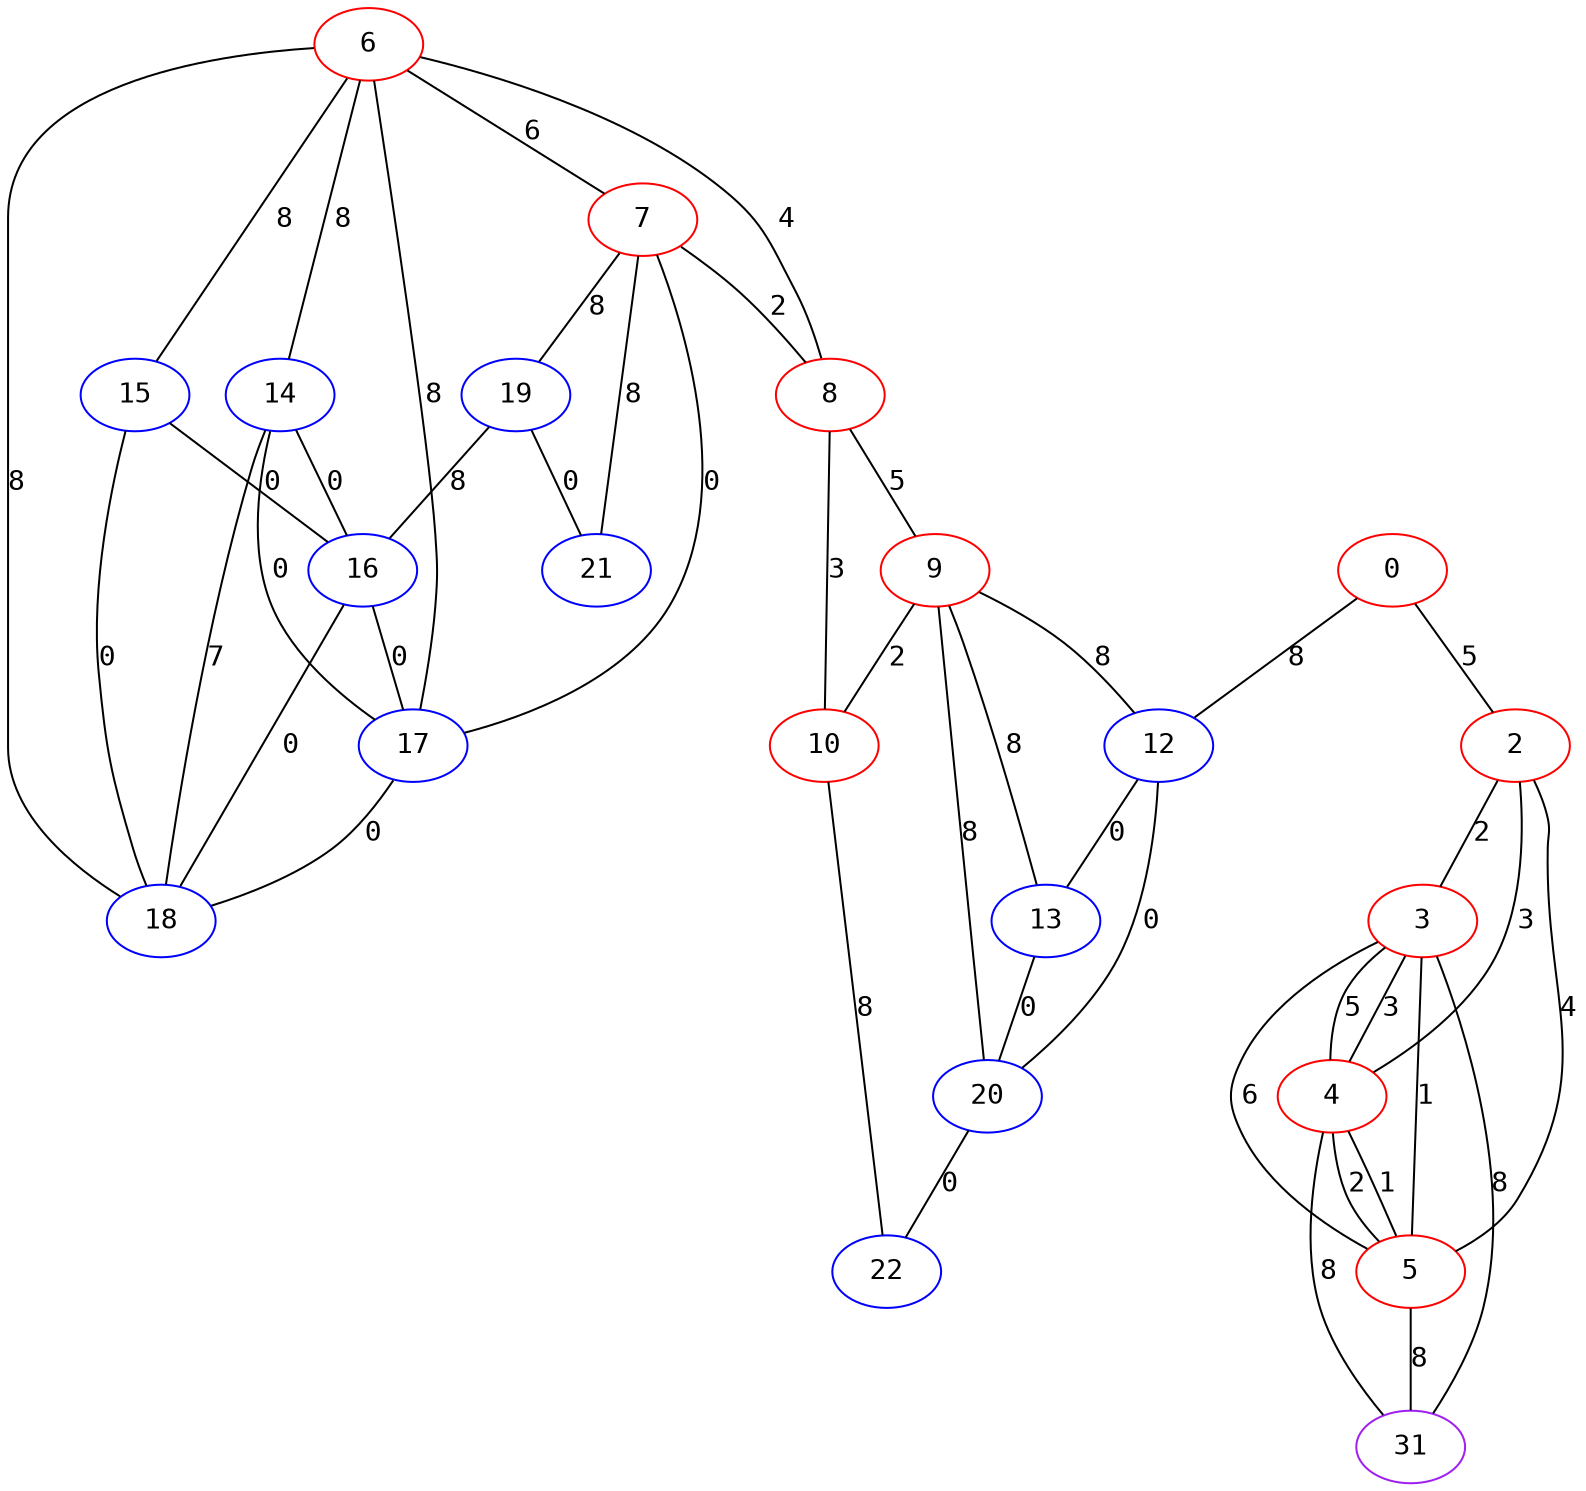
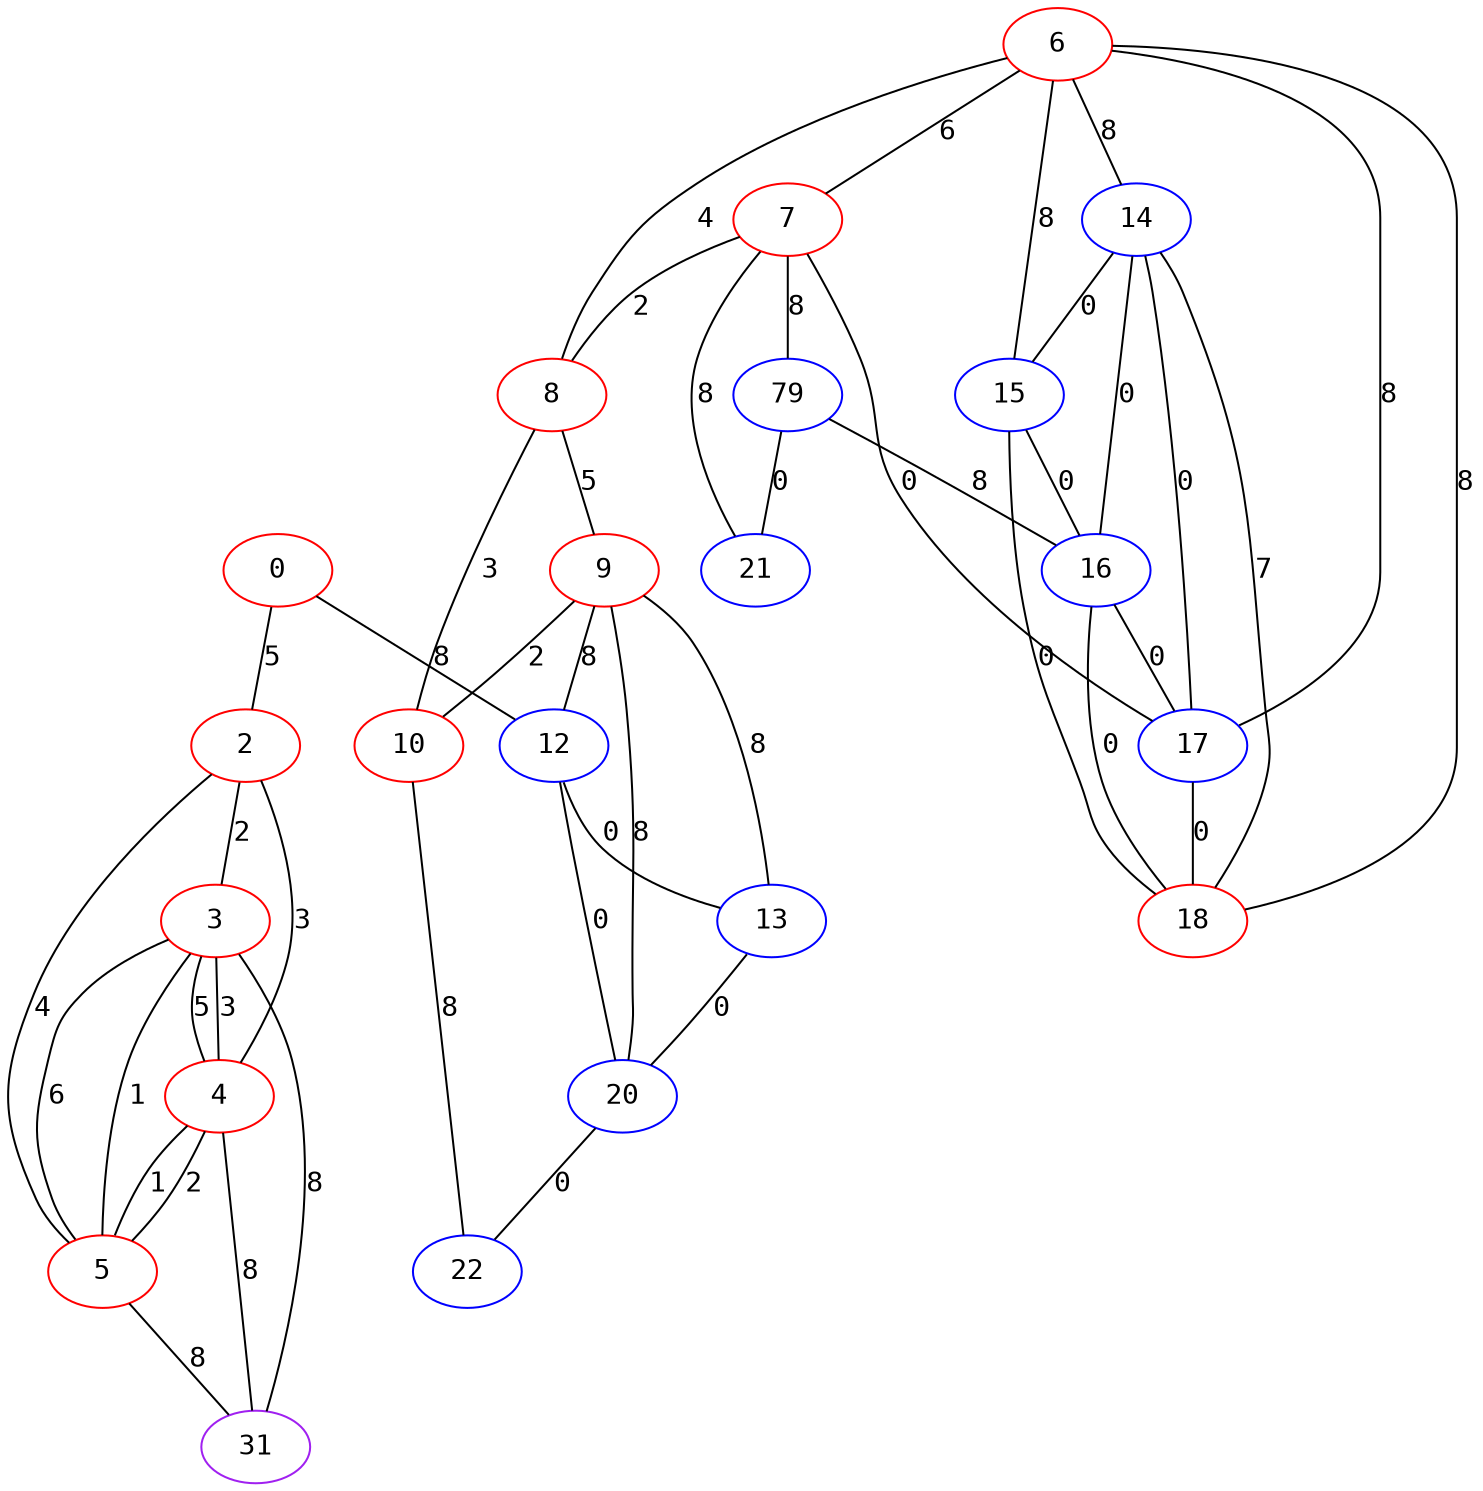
edge "14" -- "15": added, label "0"
node "19": label "19" -> "79"
node "18": color blue -> red
